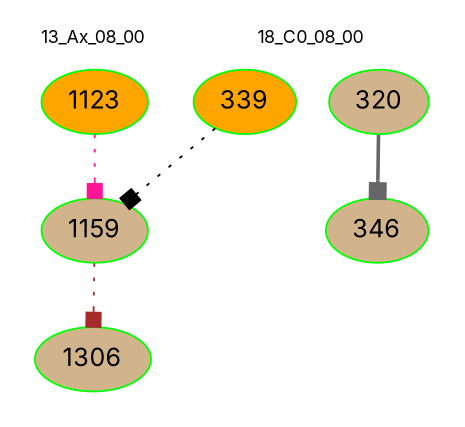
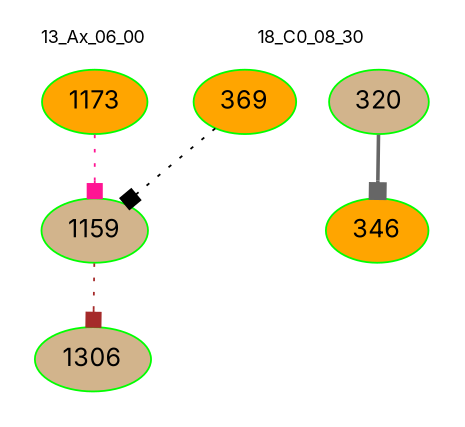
cluster "13_Ax_08_00": label "13_Ax_08_00" -> "13_Ax_06_00"
cluster "18_C0_08_00": label "18_C0_08_00" -> "18_C0_08_30"
node "1123": label "1123" -> "1173"
node "339": label "339" -> "369"
node "346": fillcolor tan -> orange
